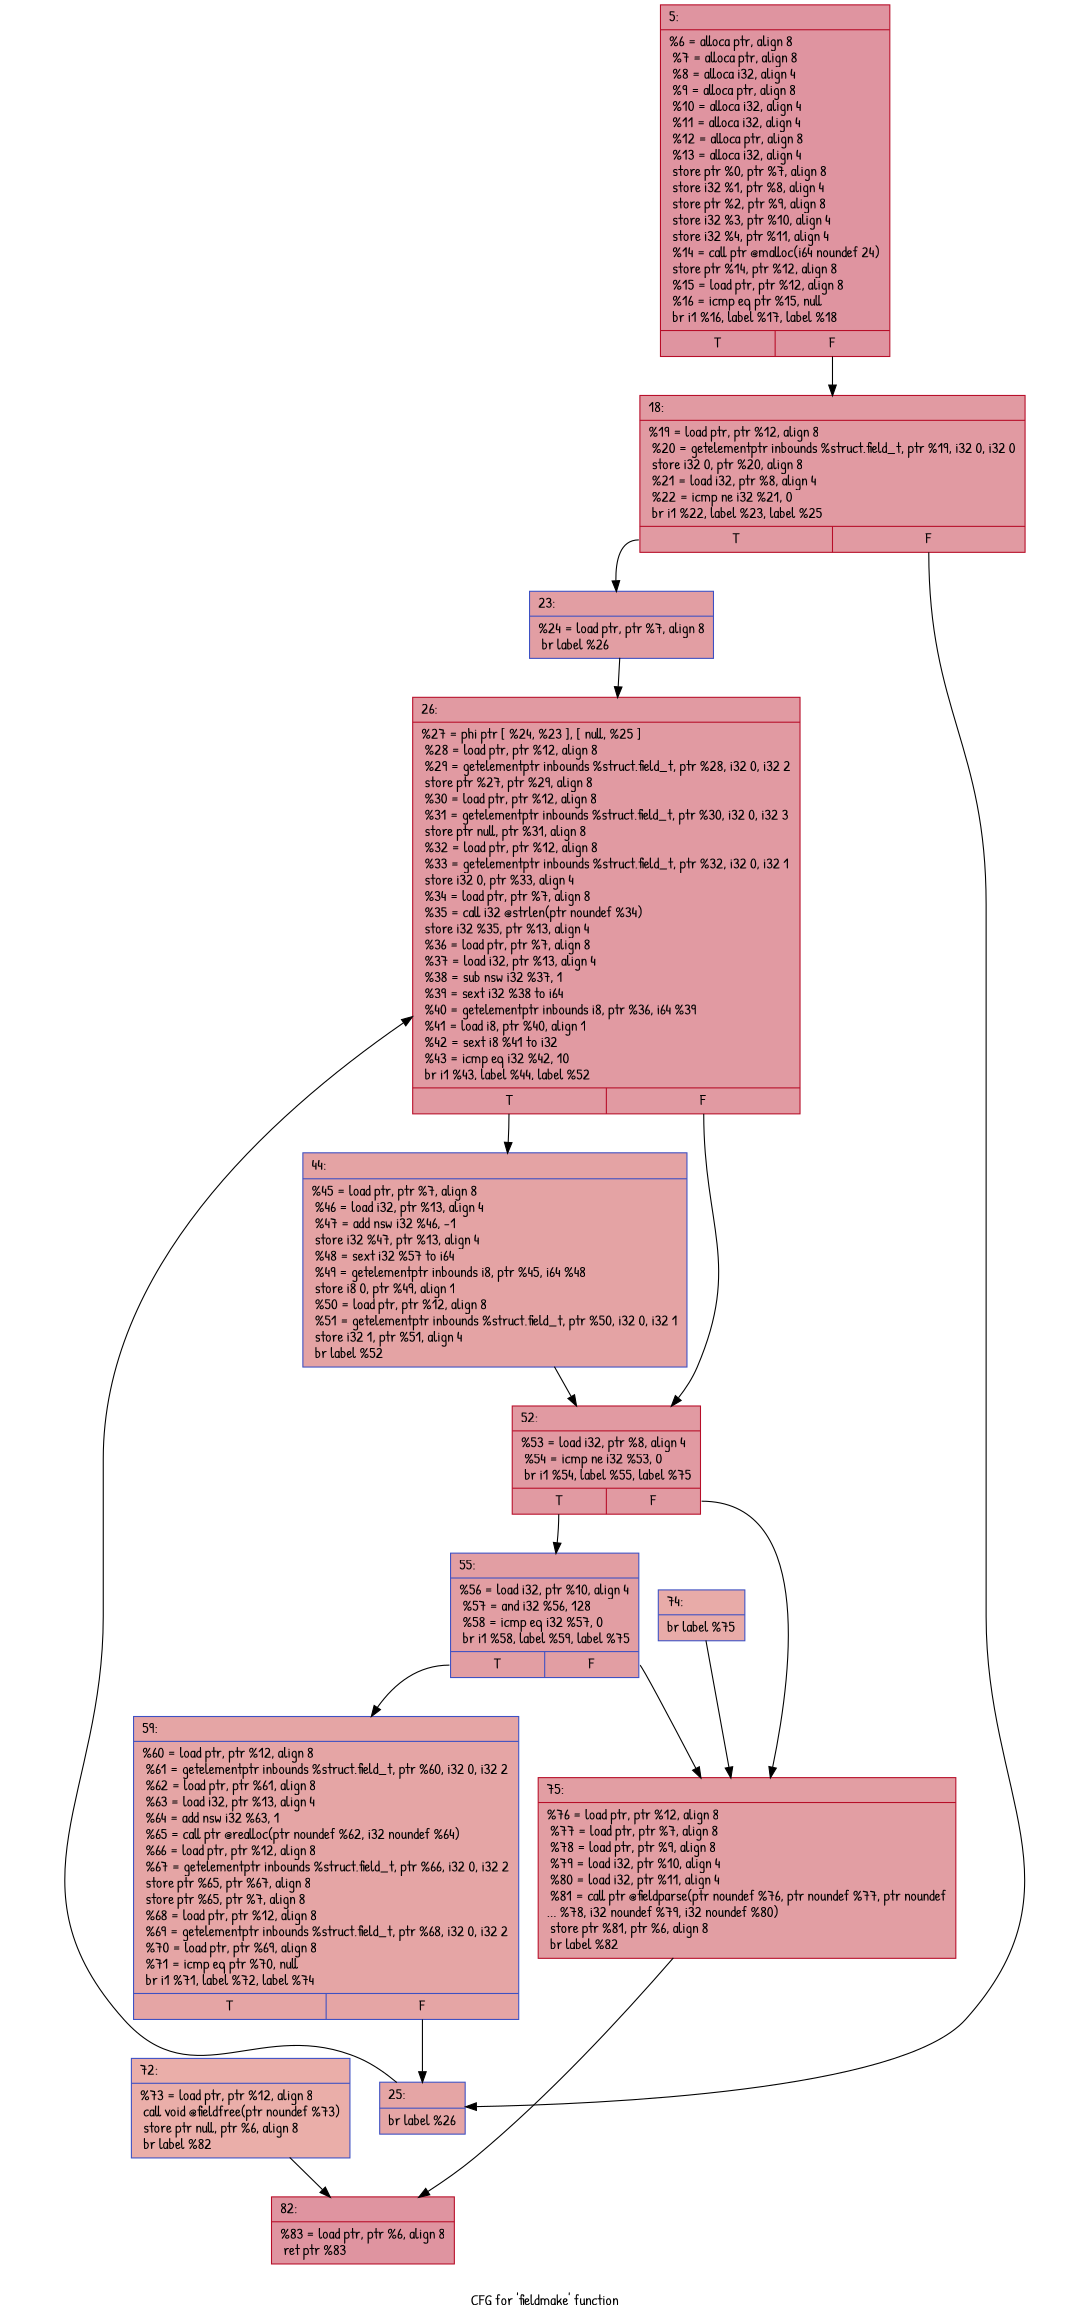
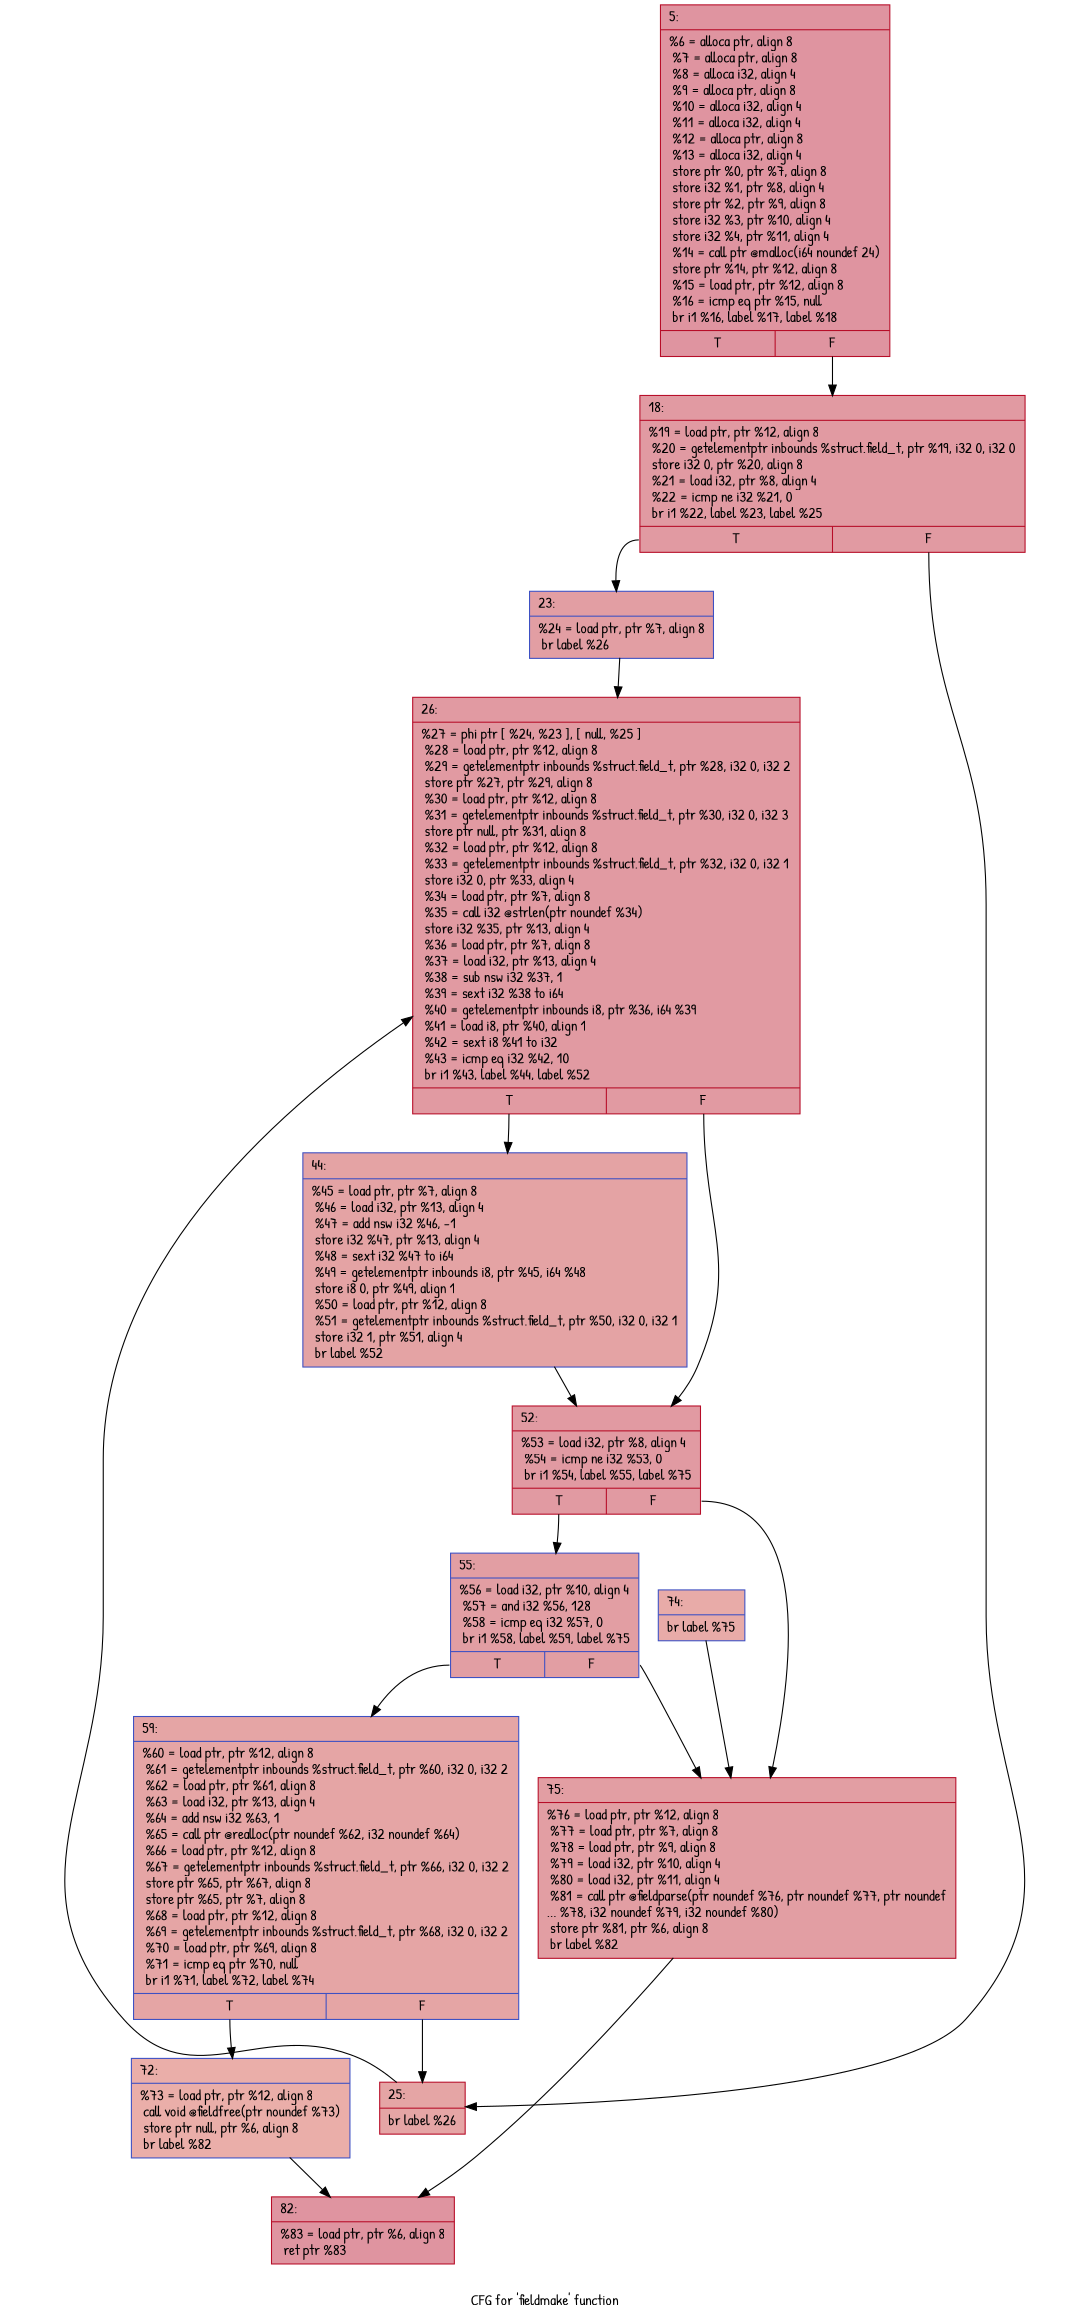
node "44:": text "%48 = sext i32 %57 to i64" -> "%48 = sext i32 %47 to i64"
edge "59:" -> "72:": added
node "25:": color #3d50c3ff -> #b70d28ff
